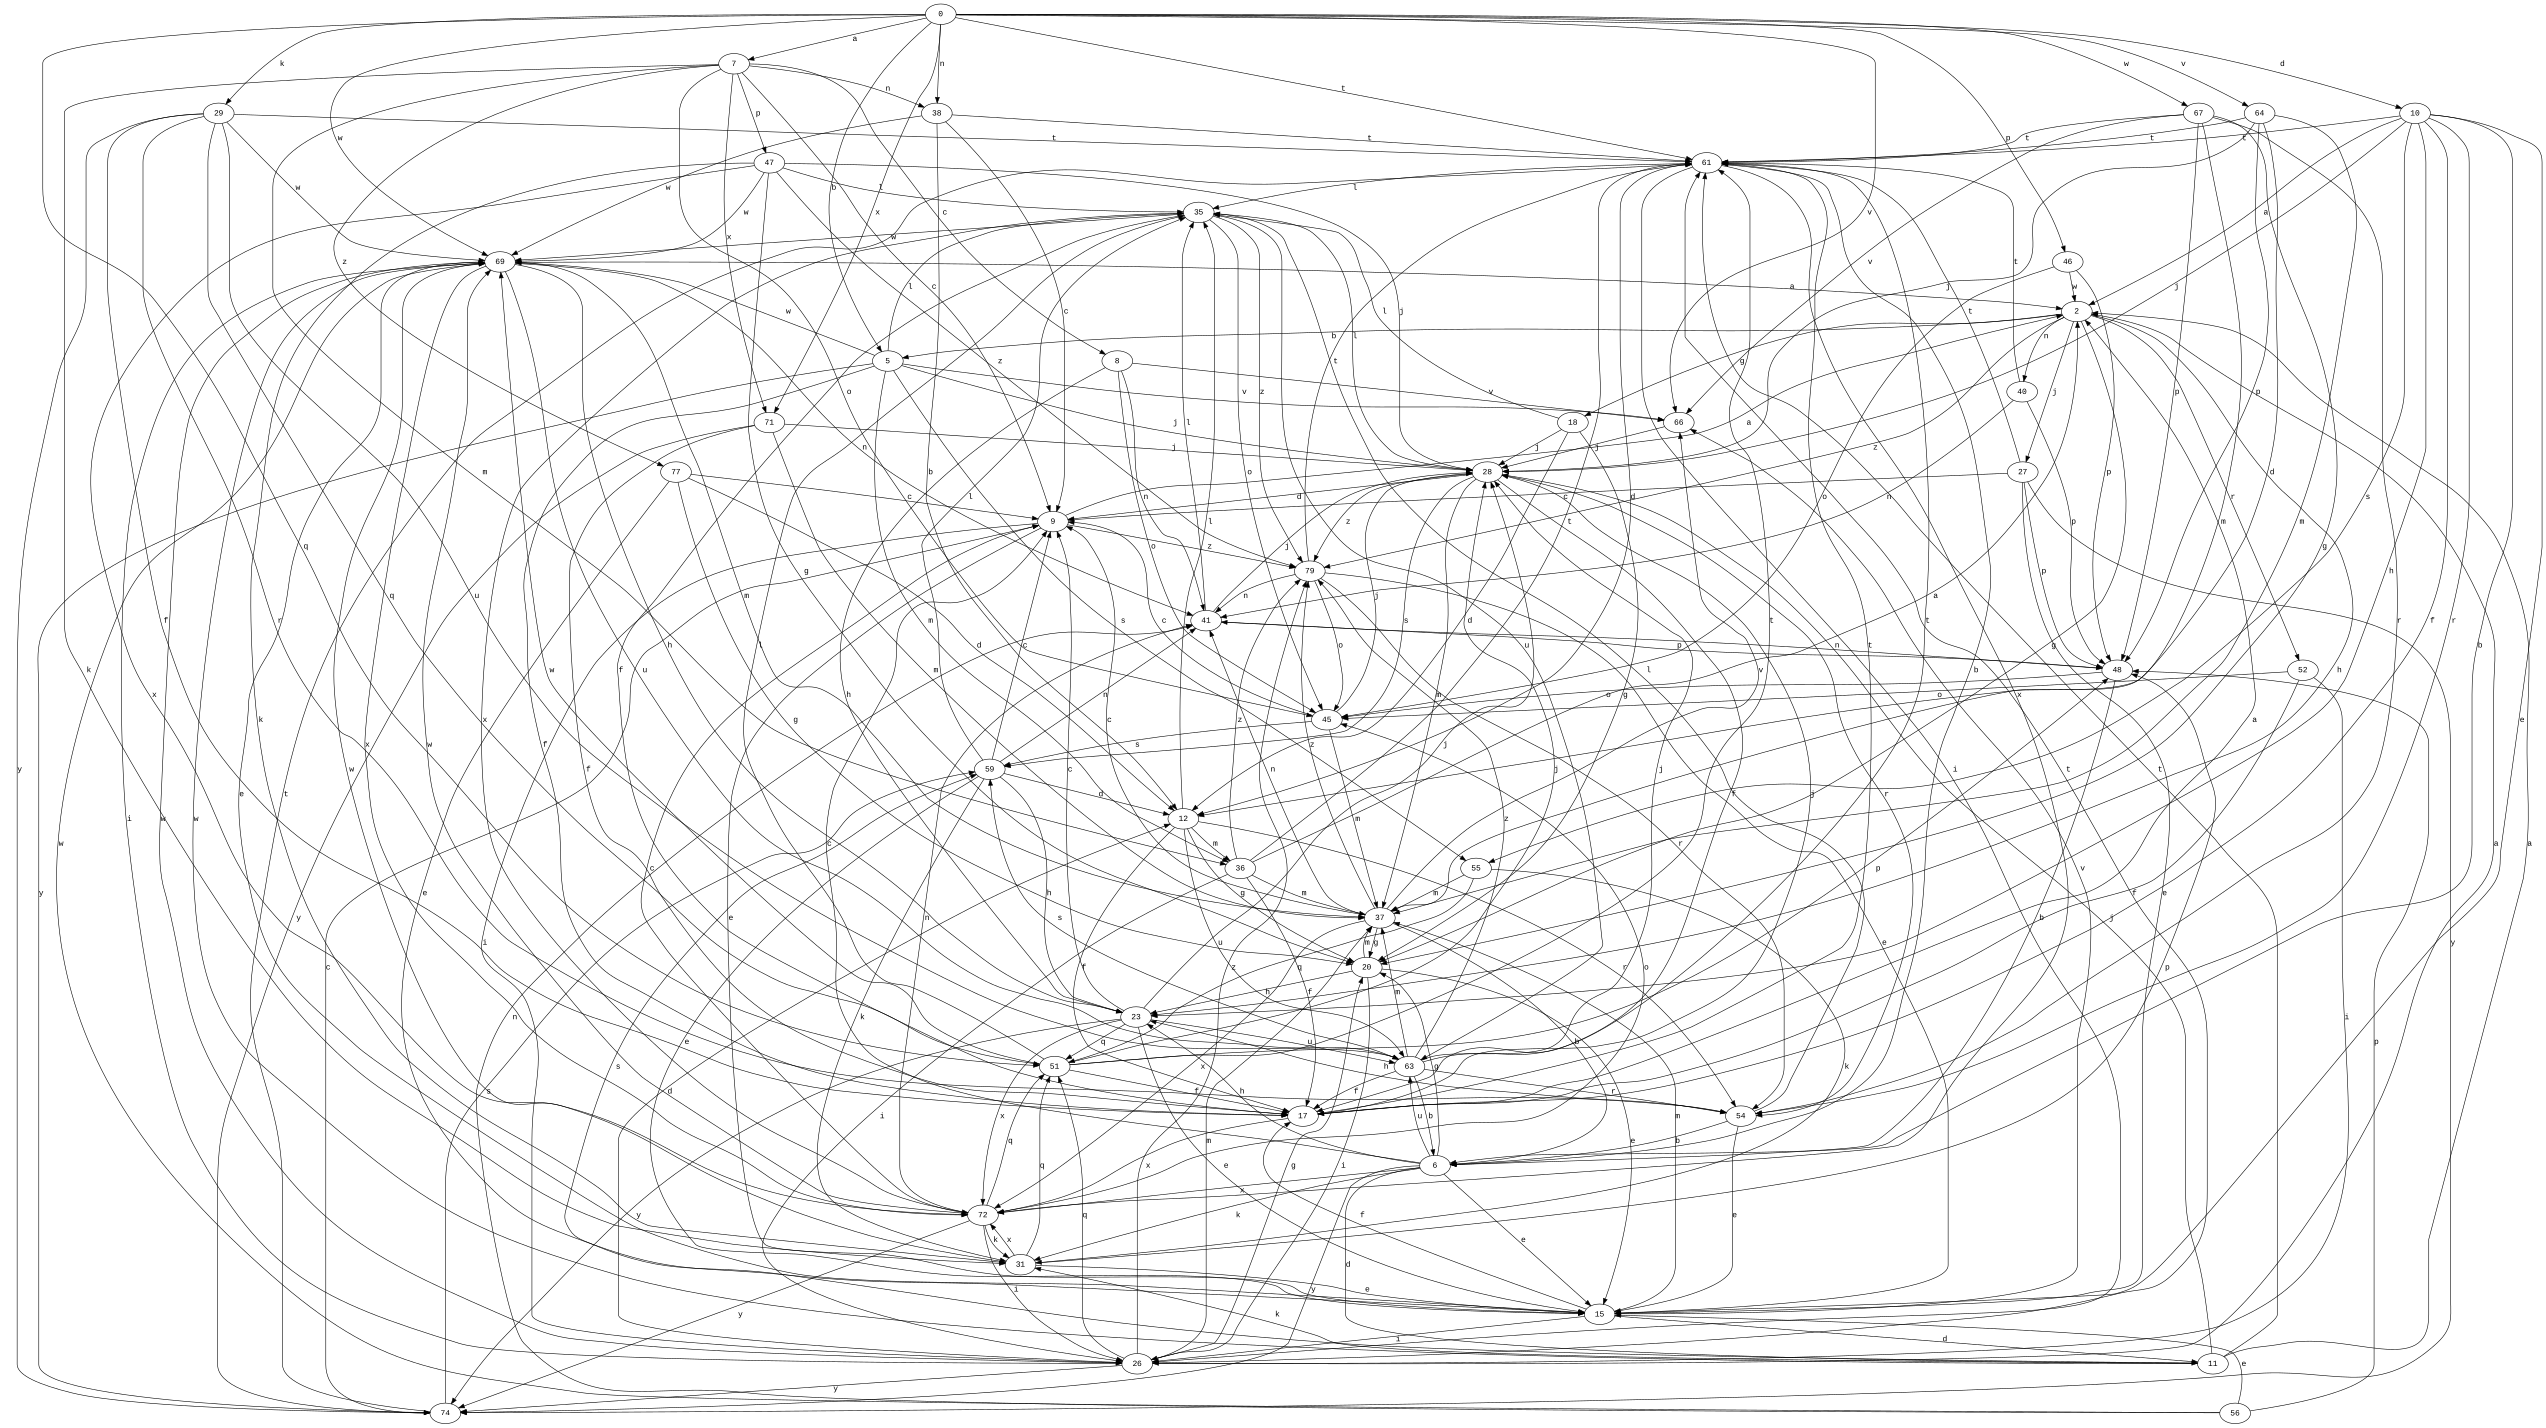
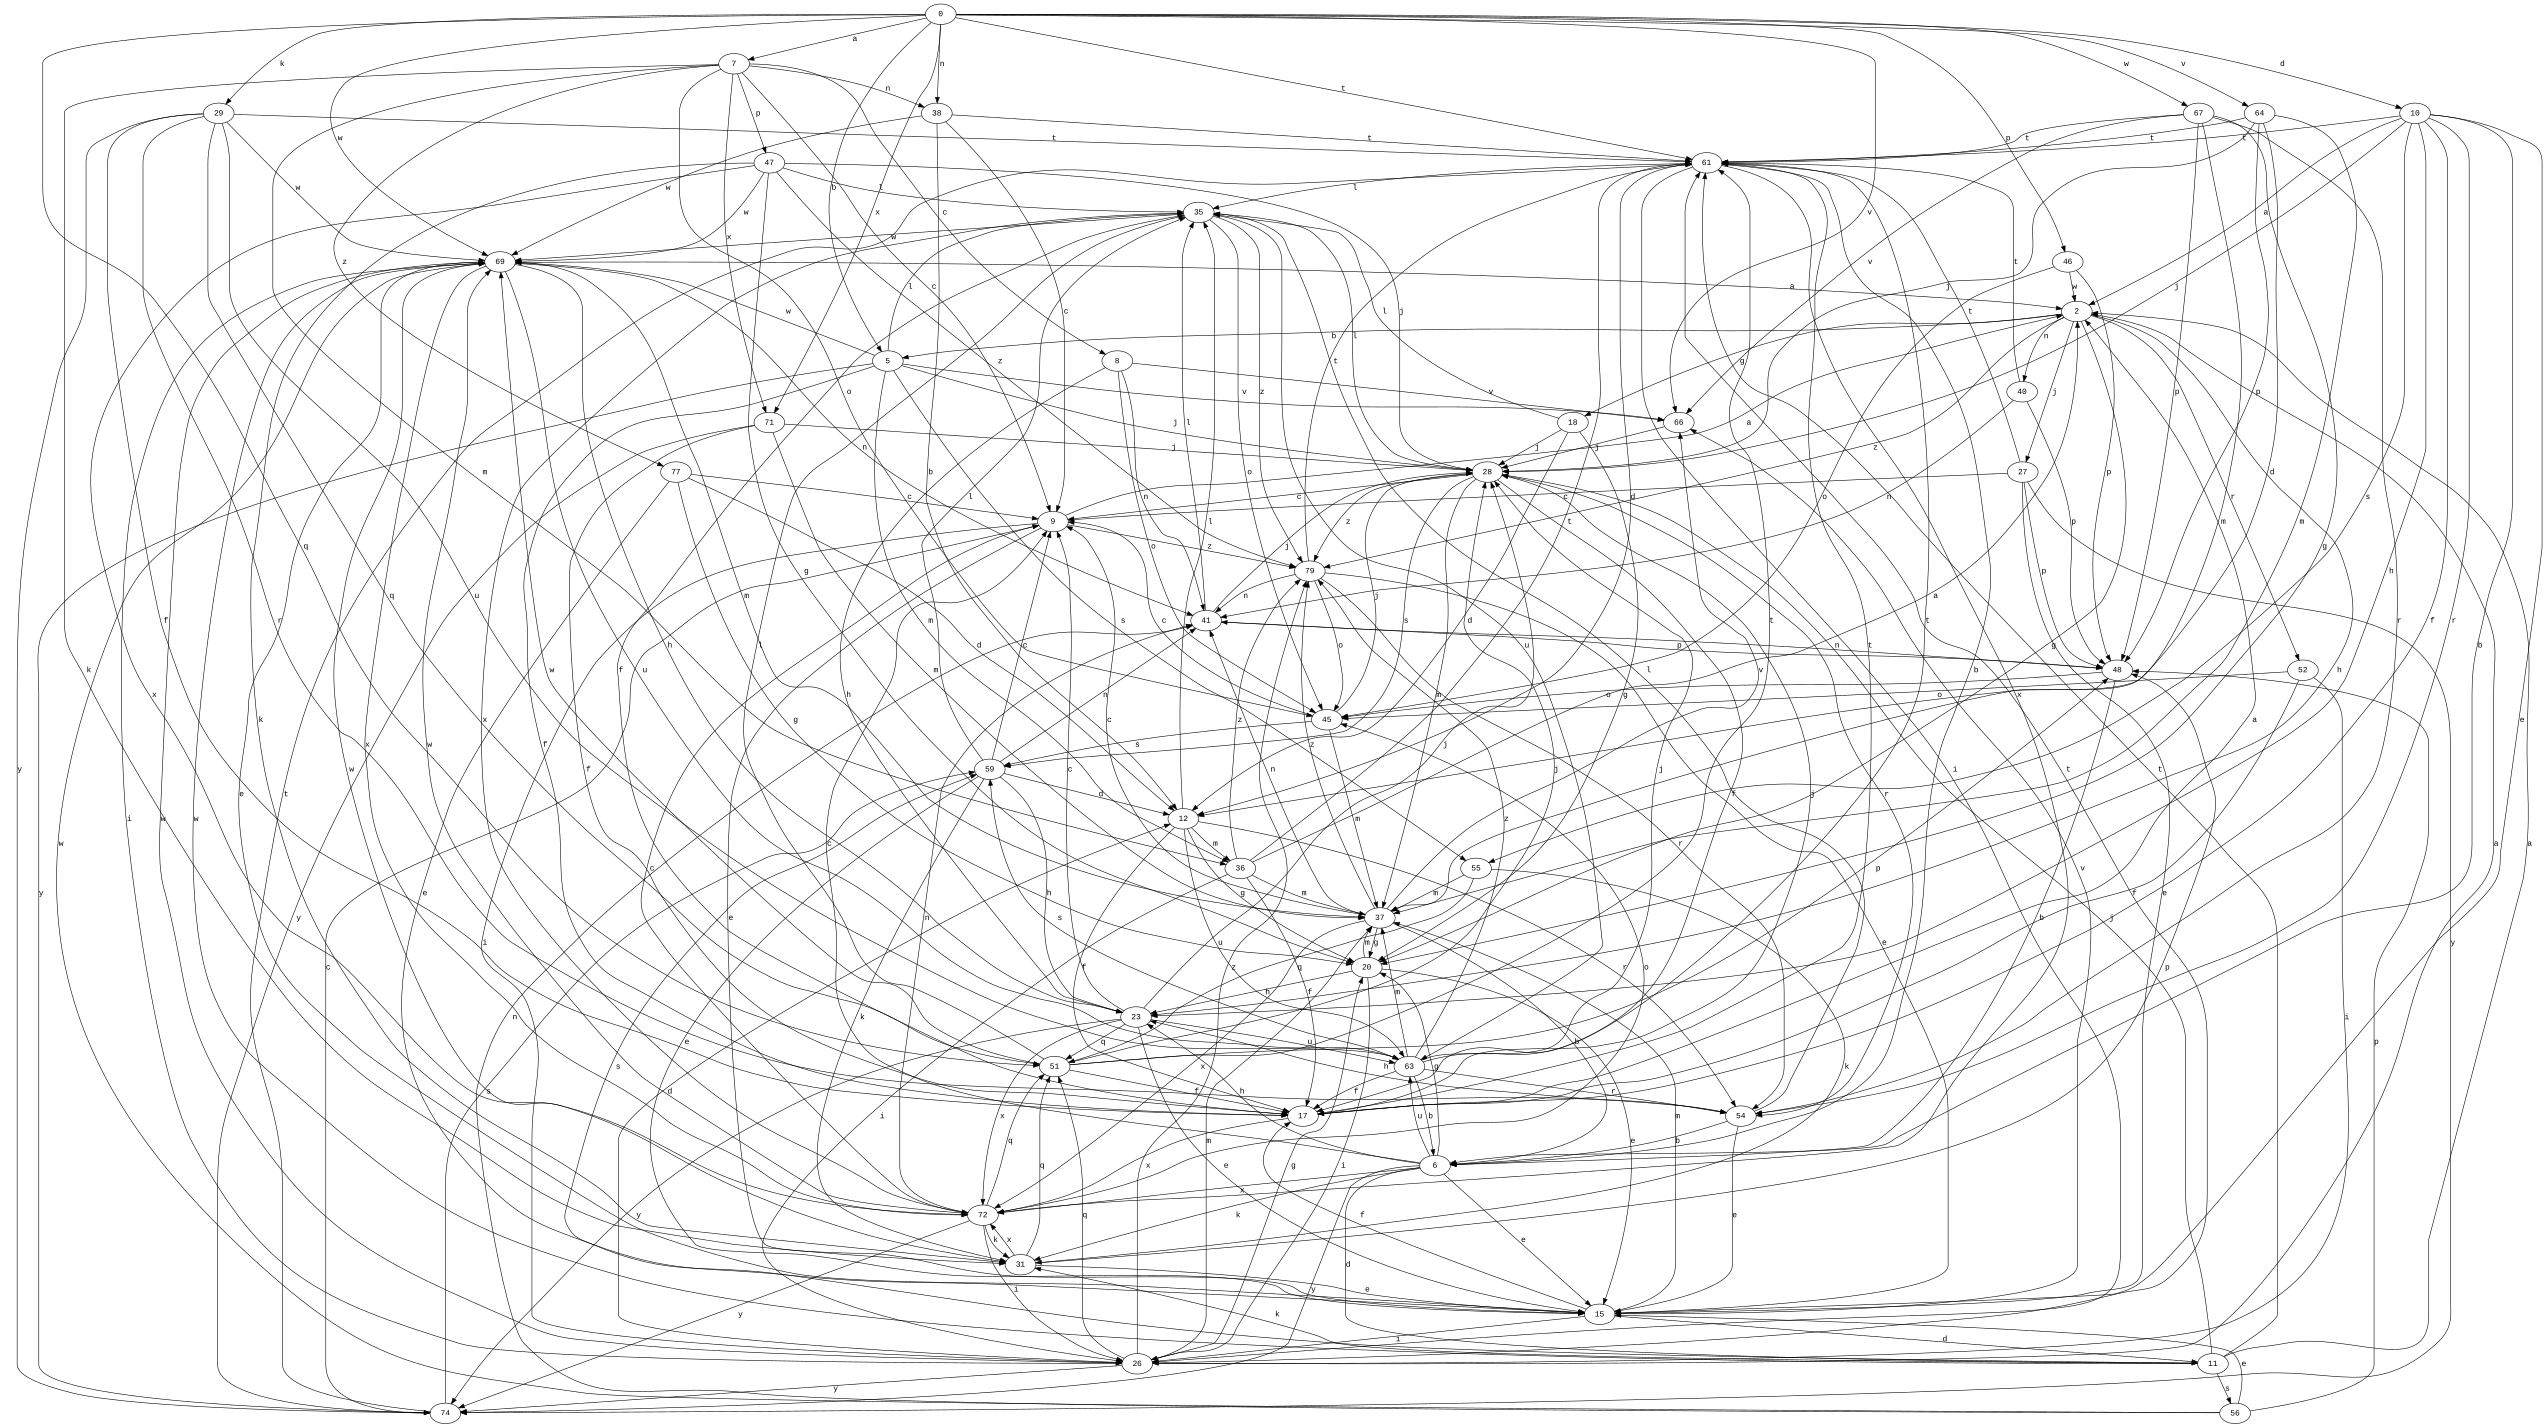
edge "28" -> "9": label "d" -> "c"
edge "11" -> "56": added, label "s"
